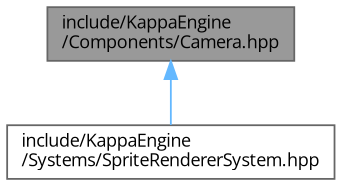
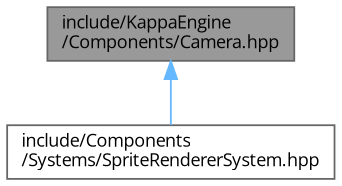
node "include/KappaEngine /Systems/SpriteRendererSystem.hpp": label "include/KappaEngine /Systems/SpriteRendererSystem.hpp" -> "include/Components /Systems/SpriteRendererSystem.hpp"
